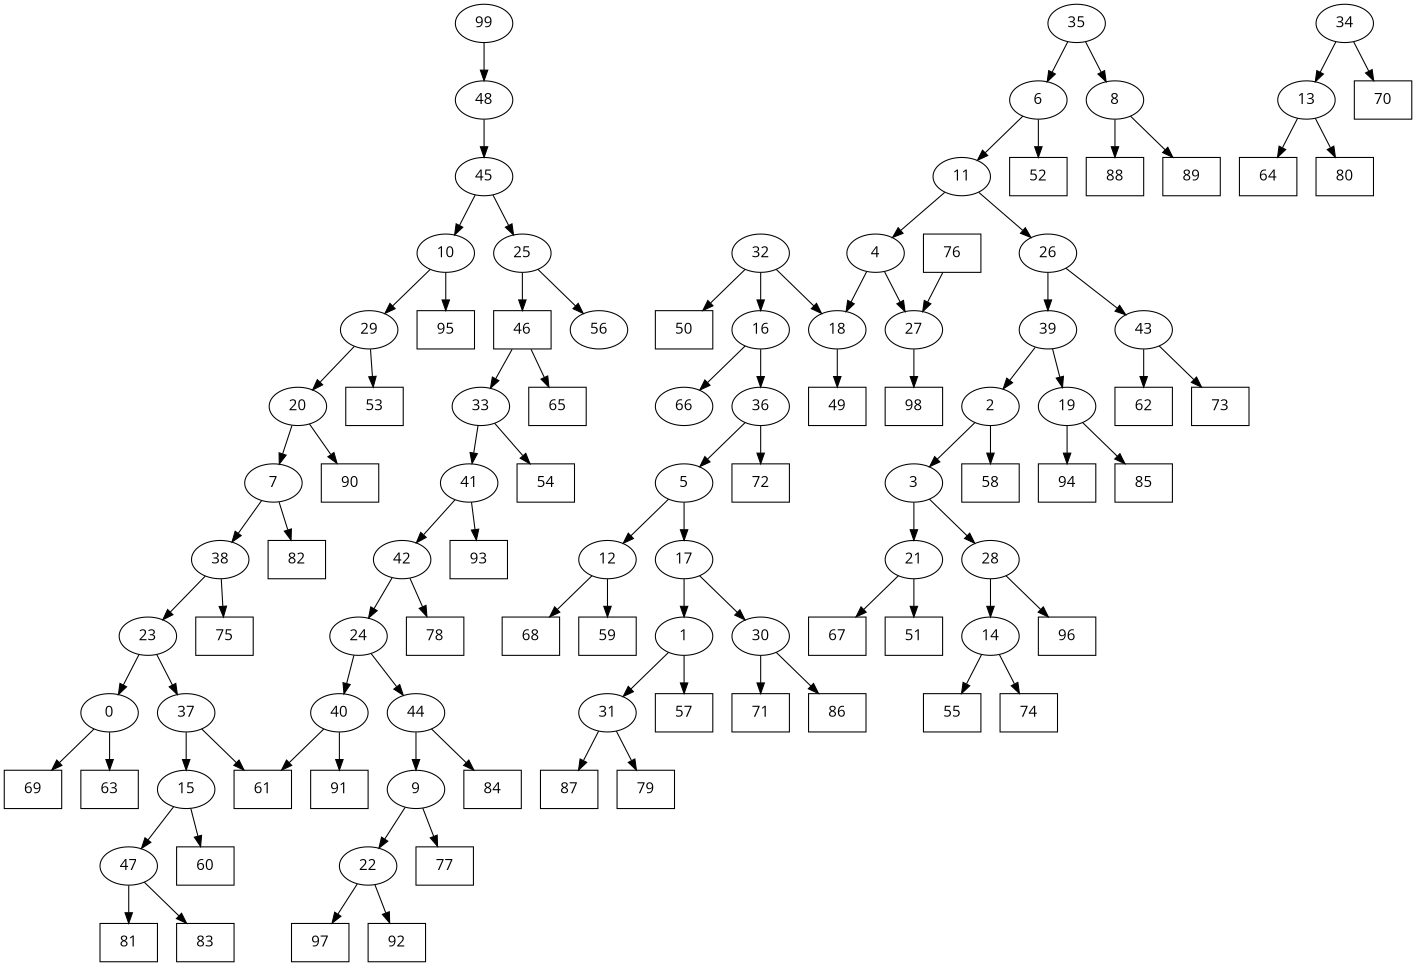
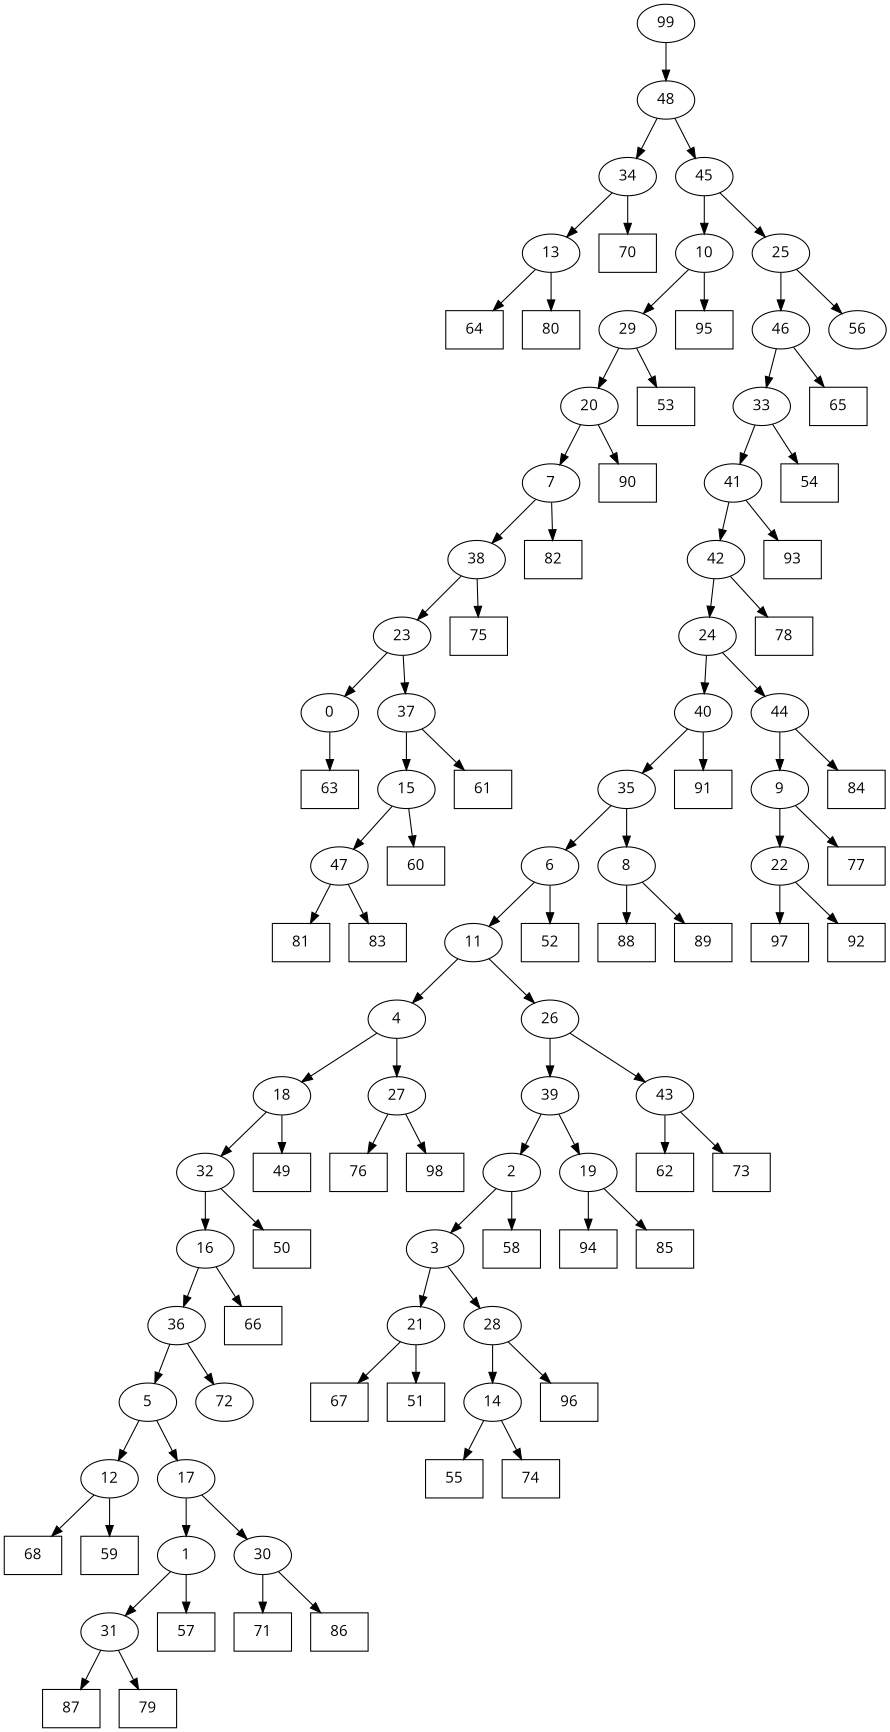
edge "48" -> "34": added
edge "76" -> "27": reversed
edge "32" -> "18": reversed
node "46": shape box -> ellipse
node "66": shape ellipse -> box
node "72": shape box -> ellipse
edge "40" -> "61": now "40" -> "35"
node "69": removed
